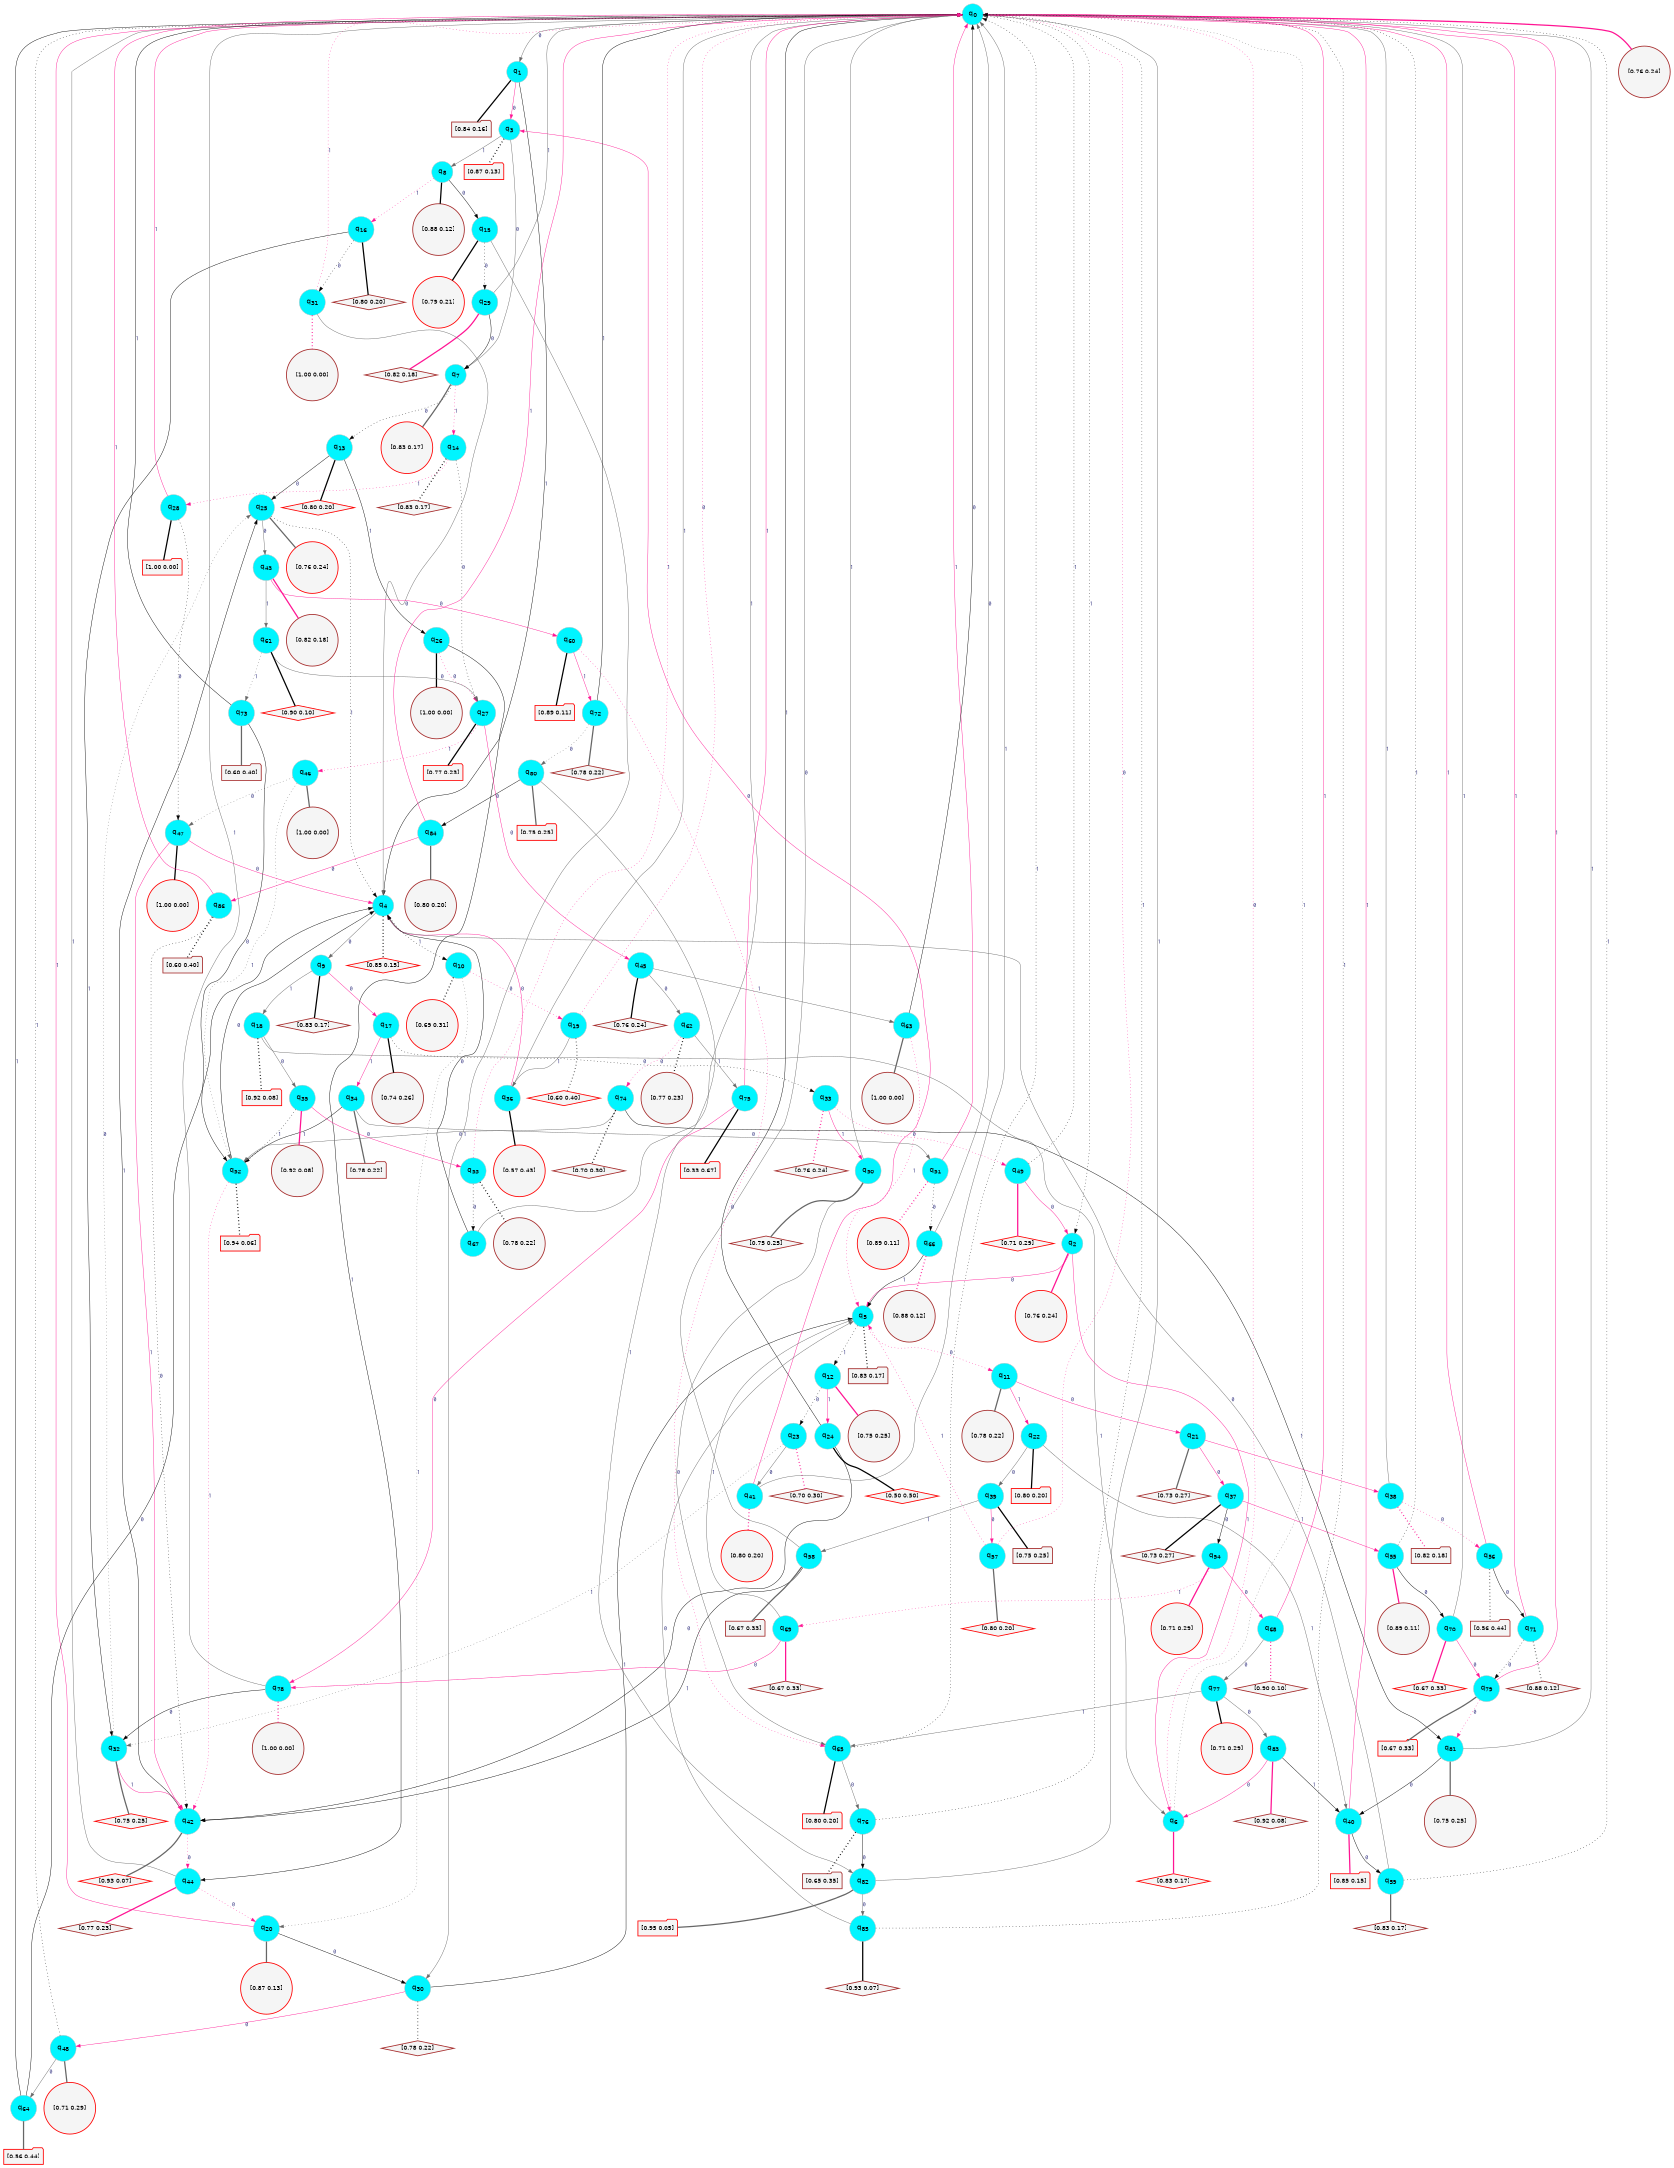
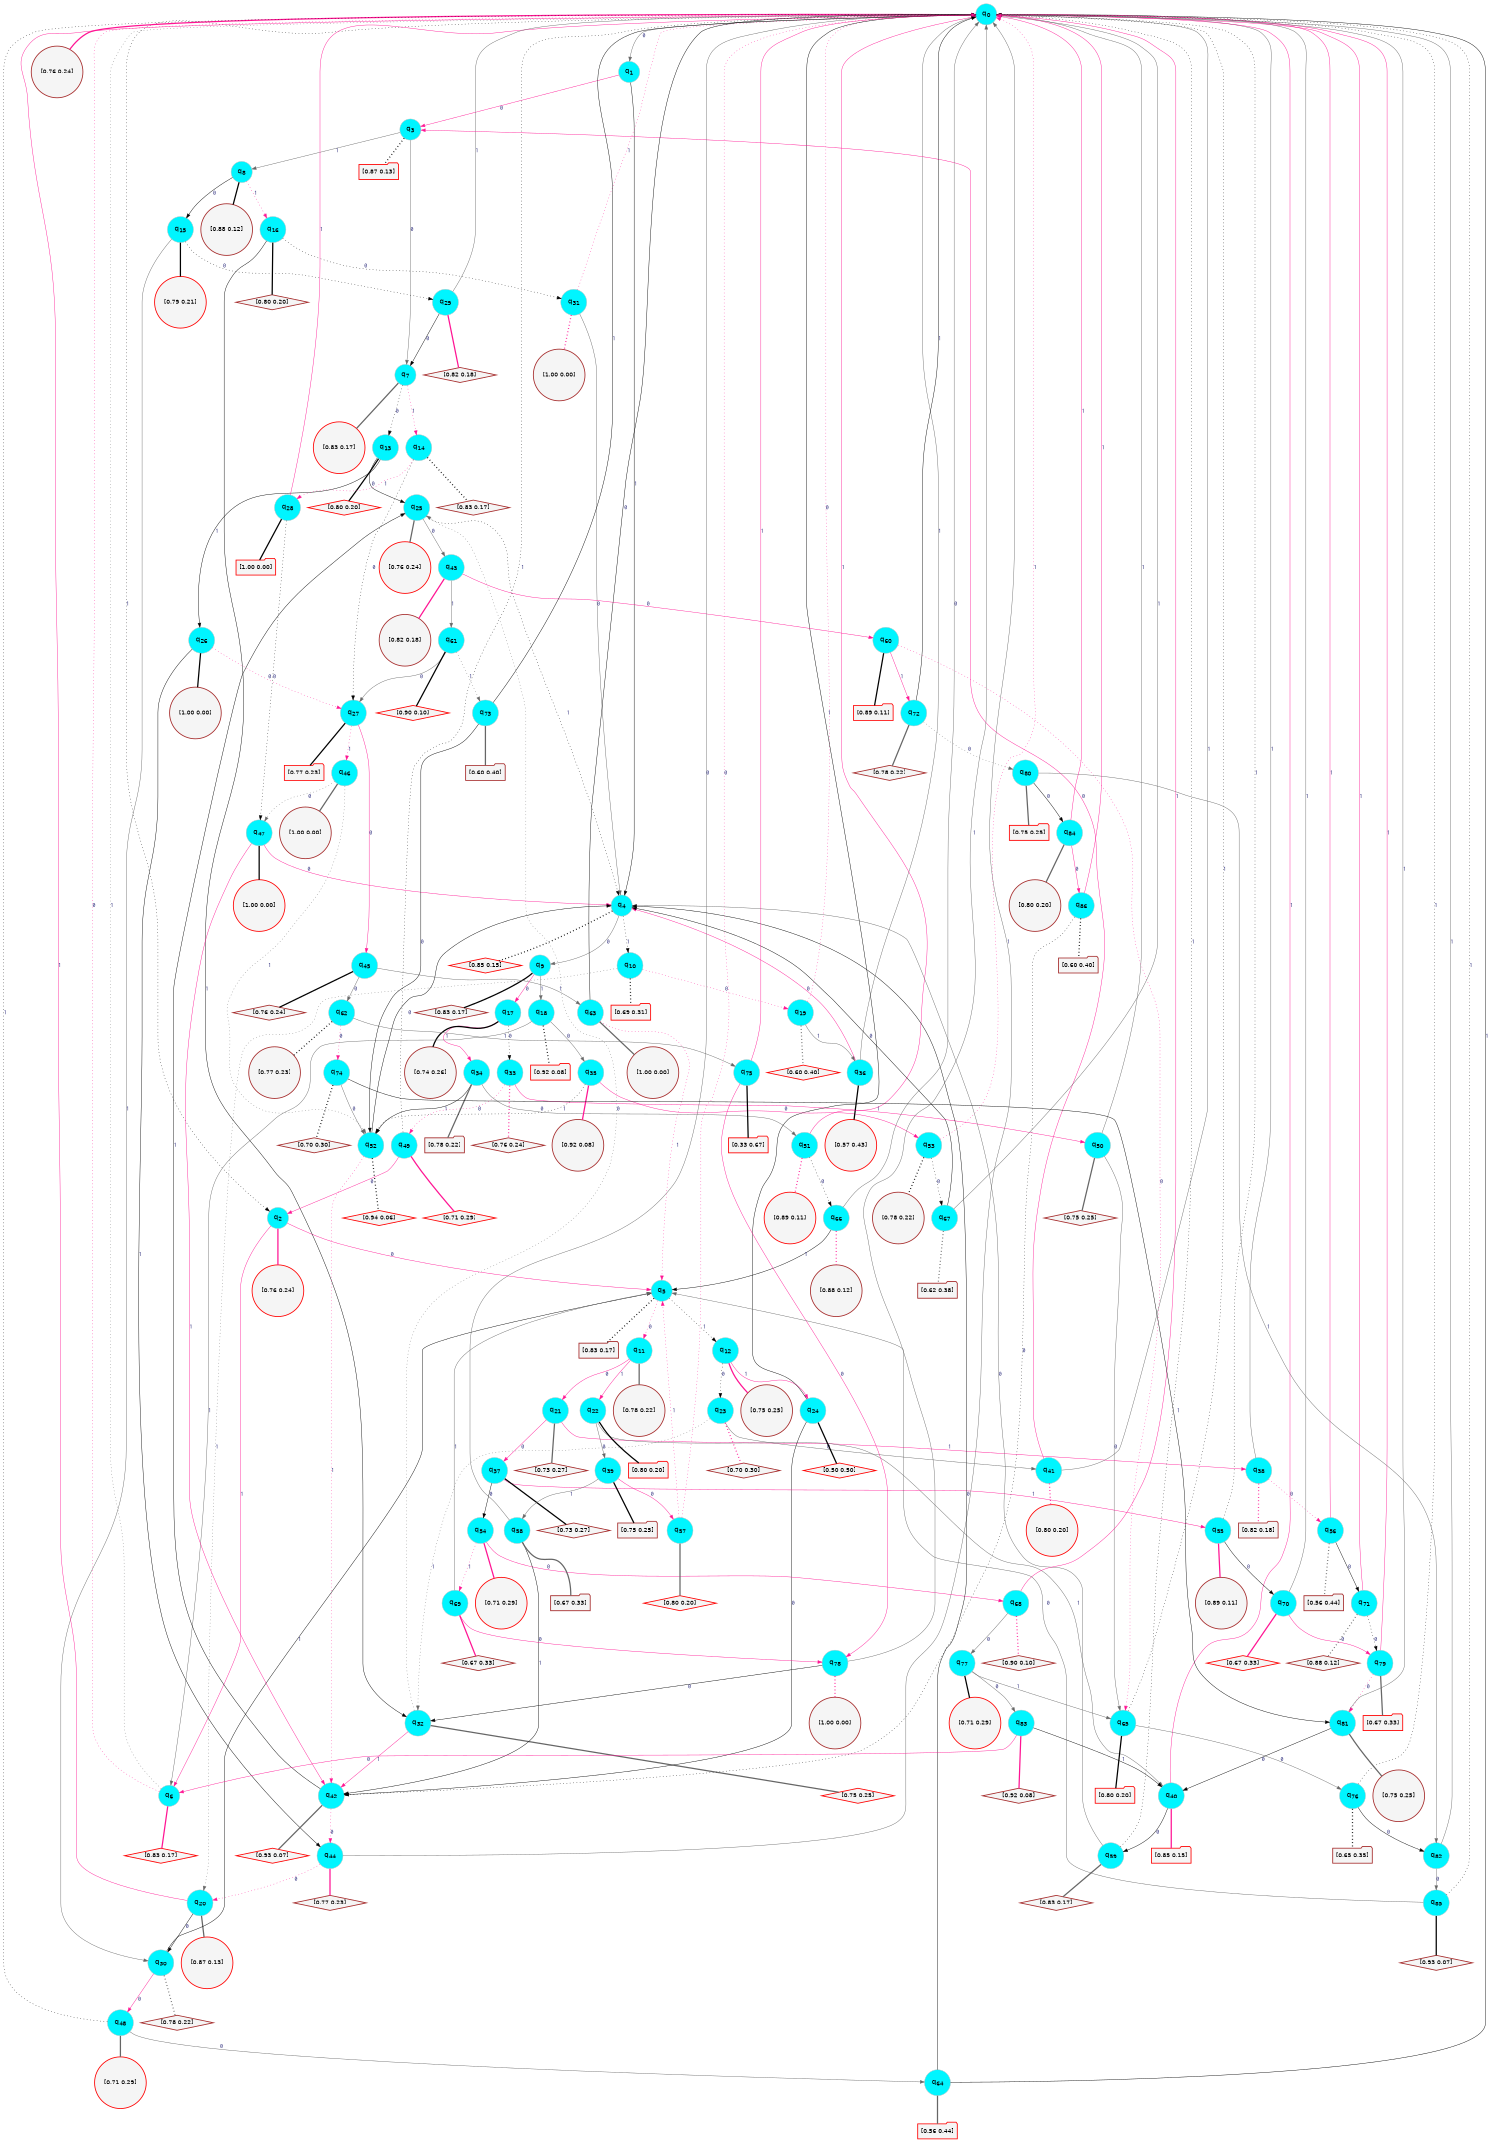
node "[0.84 0.16]": removed
node "[0.69 0.31]": shape circle -> folder
node "[0.94 0.06]": shape folder -> diamond
node "[0.62 0.38]": added
node "[0.95 0.05]": removed
